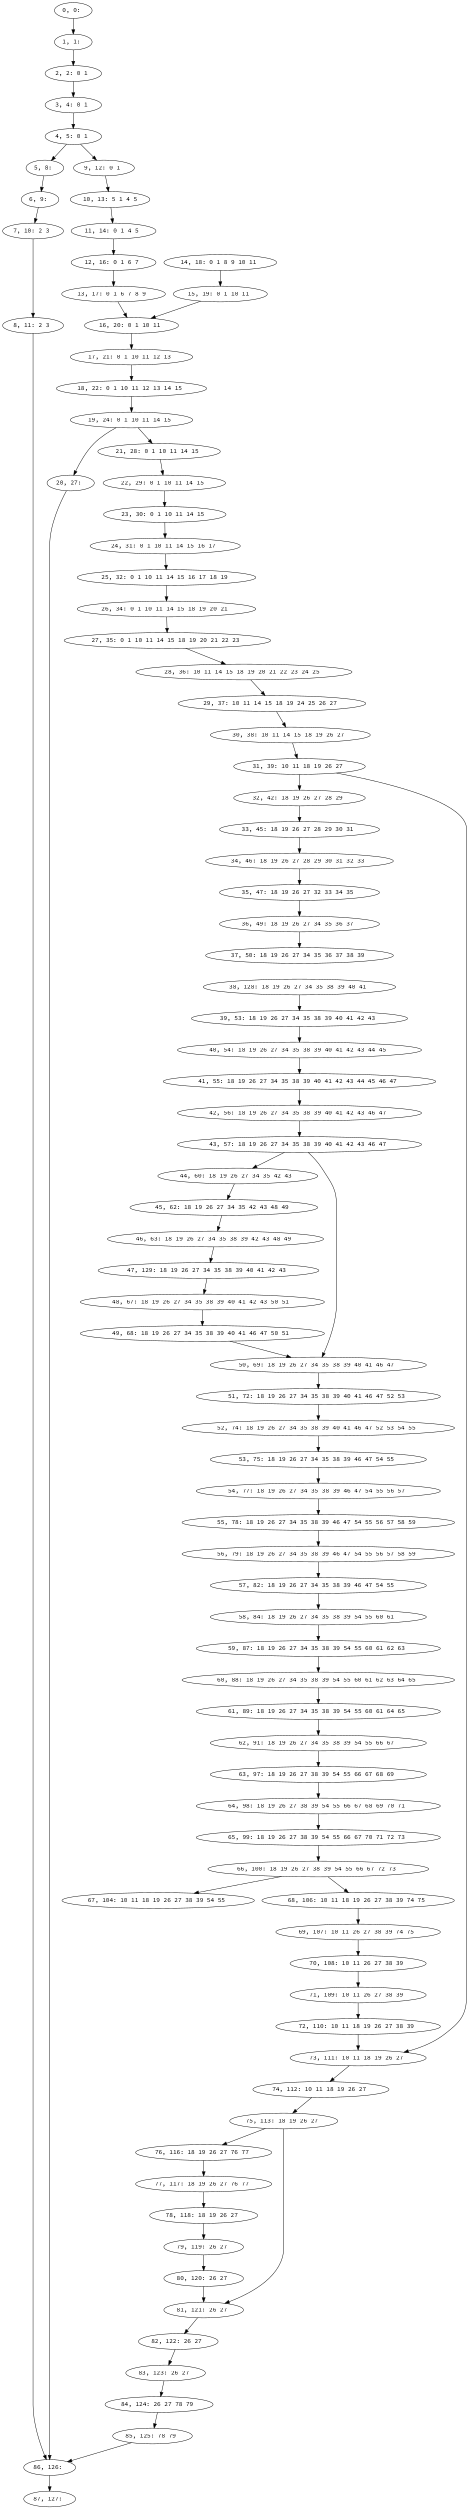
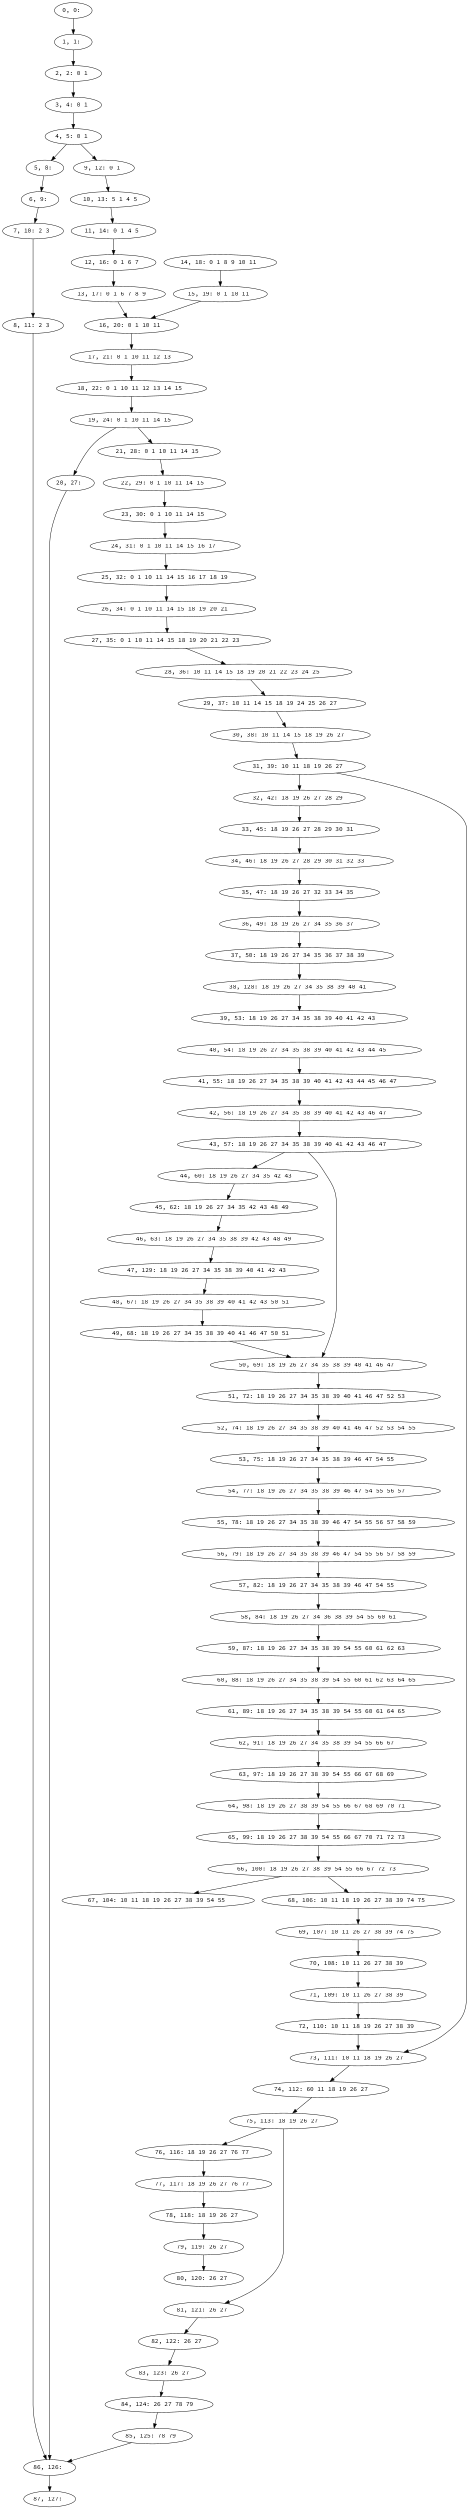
edge "37, 50: 18 19 26 27 34 35 36 37 38 39" -> "38, 128: 18 19 26 27 34 35 38 39 40 41": added
edge "39, 53: 18 19 26 27 34 35 38 39 40 41 42 43" -> "40, 54: 18 19 26 27 34 35 38 39 40 41 42 43 44 45": removed
node "58, 84: 18 19 26 27 34 35 38 39 54 55 60 61": label "58, 84: 18 19 26 27 34 35 38 39 54 55 60 61" -> "58, 84: 18 19 26 27 34 36 38 39 54 55 60 61"
node "74, 112: 10 11 18 19 26 27": label "74, 112: 10 11 18 19 26 27" -> "74, 112: 60 11 18 19 26 27"
edge "80, 120: 26 27" -> "81, 121: 26 27": removed
